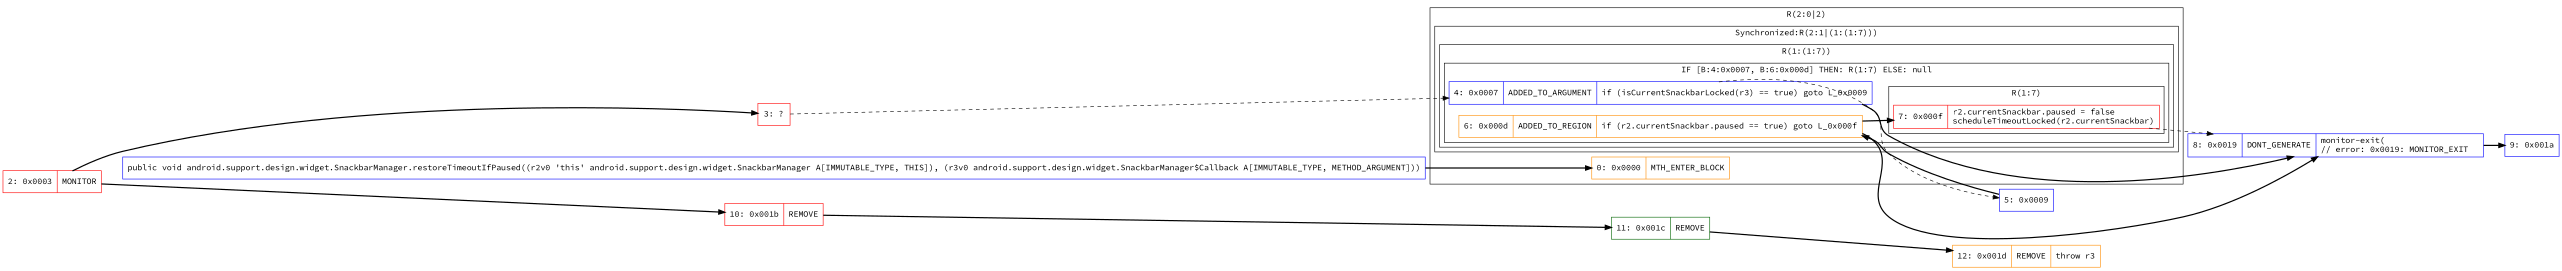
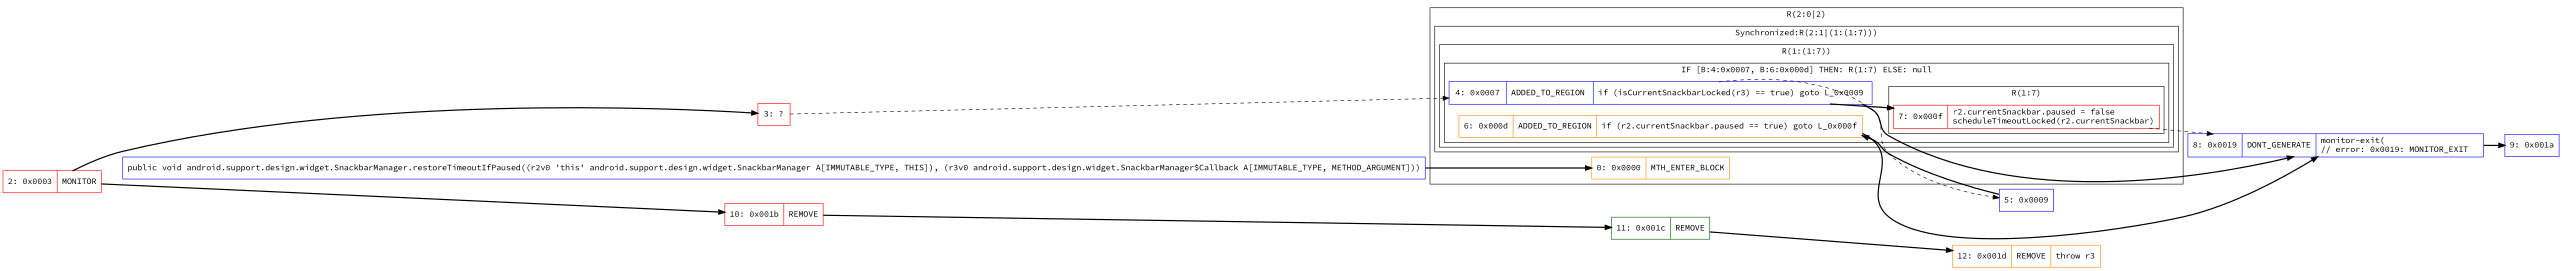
node "4: 0x0007": text "ADDED_TO_ARGUMENT" -> "ADDED_TO_REGION"
edge "6: 0x000d" -> "7: 0x000f": now "4: 0x0007" -> "7: 0x000f"
